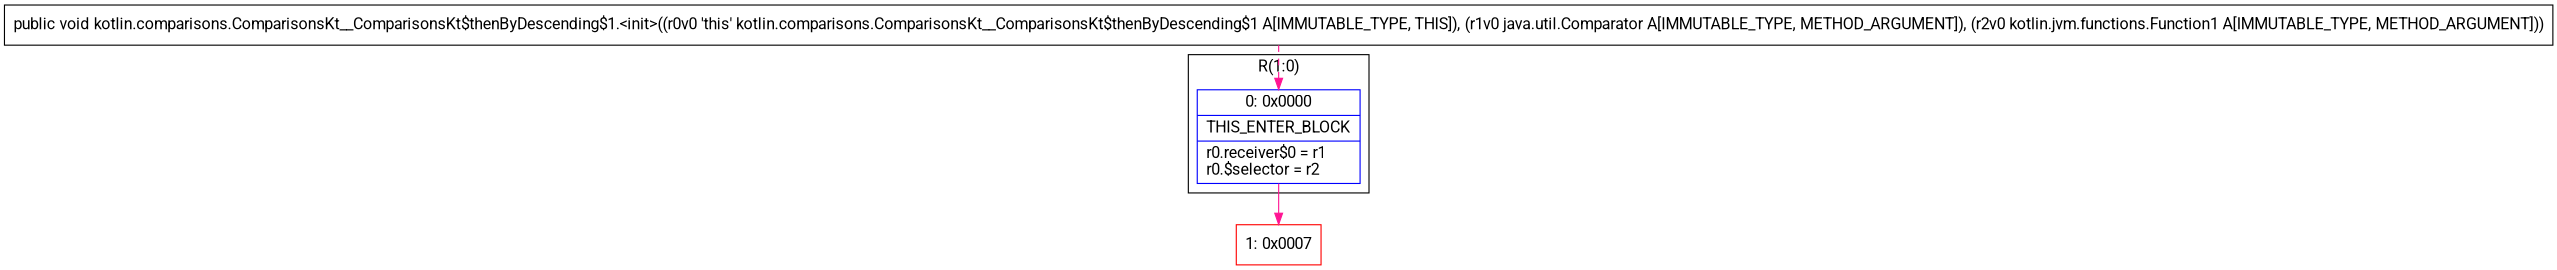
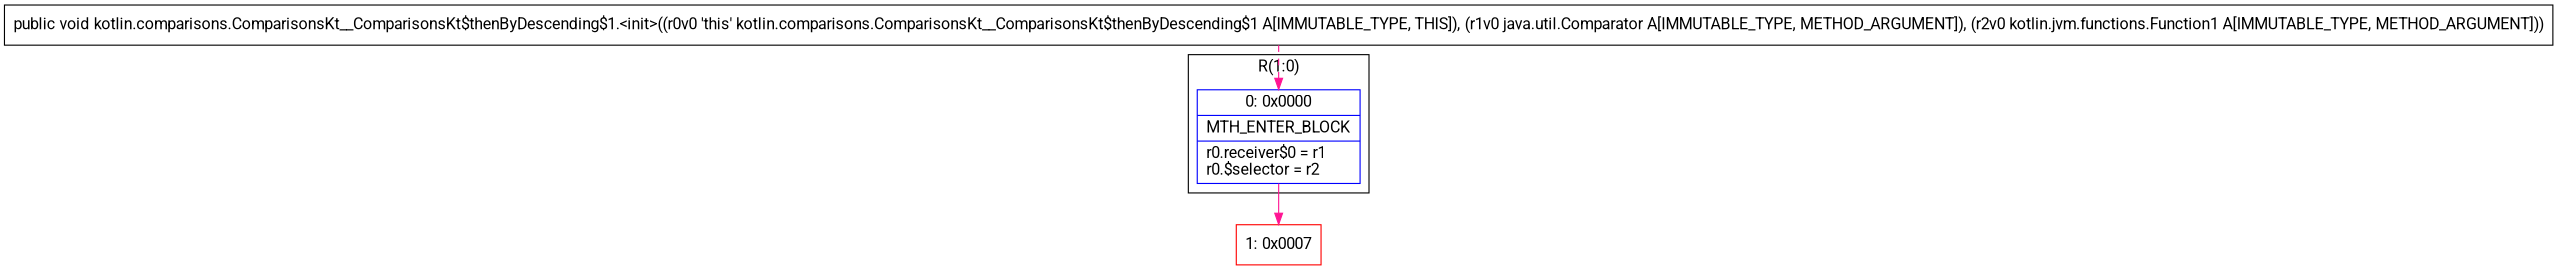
node "0: 0x0000": text "THIS_ENTER_BLOCK" -> "MTH_ENTER_BLOCK"
